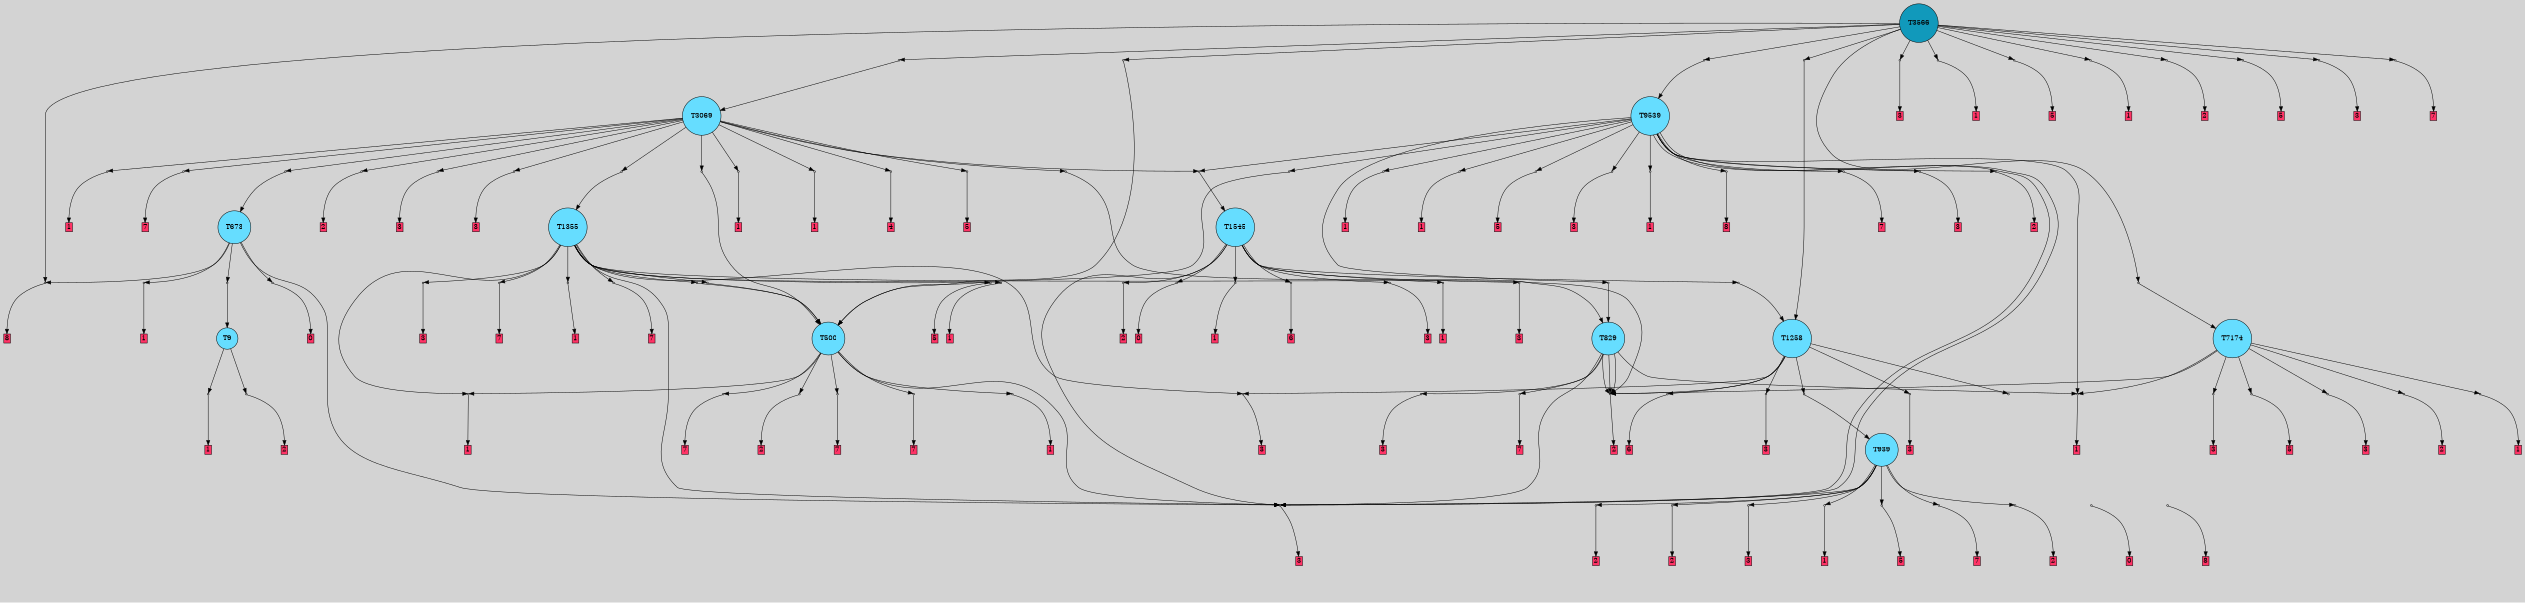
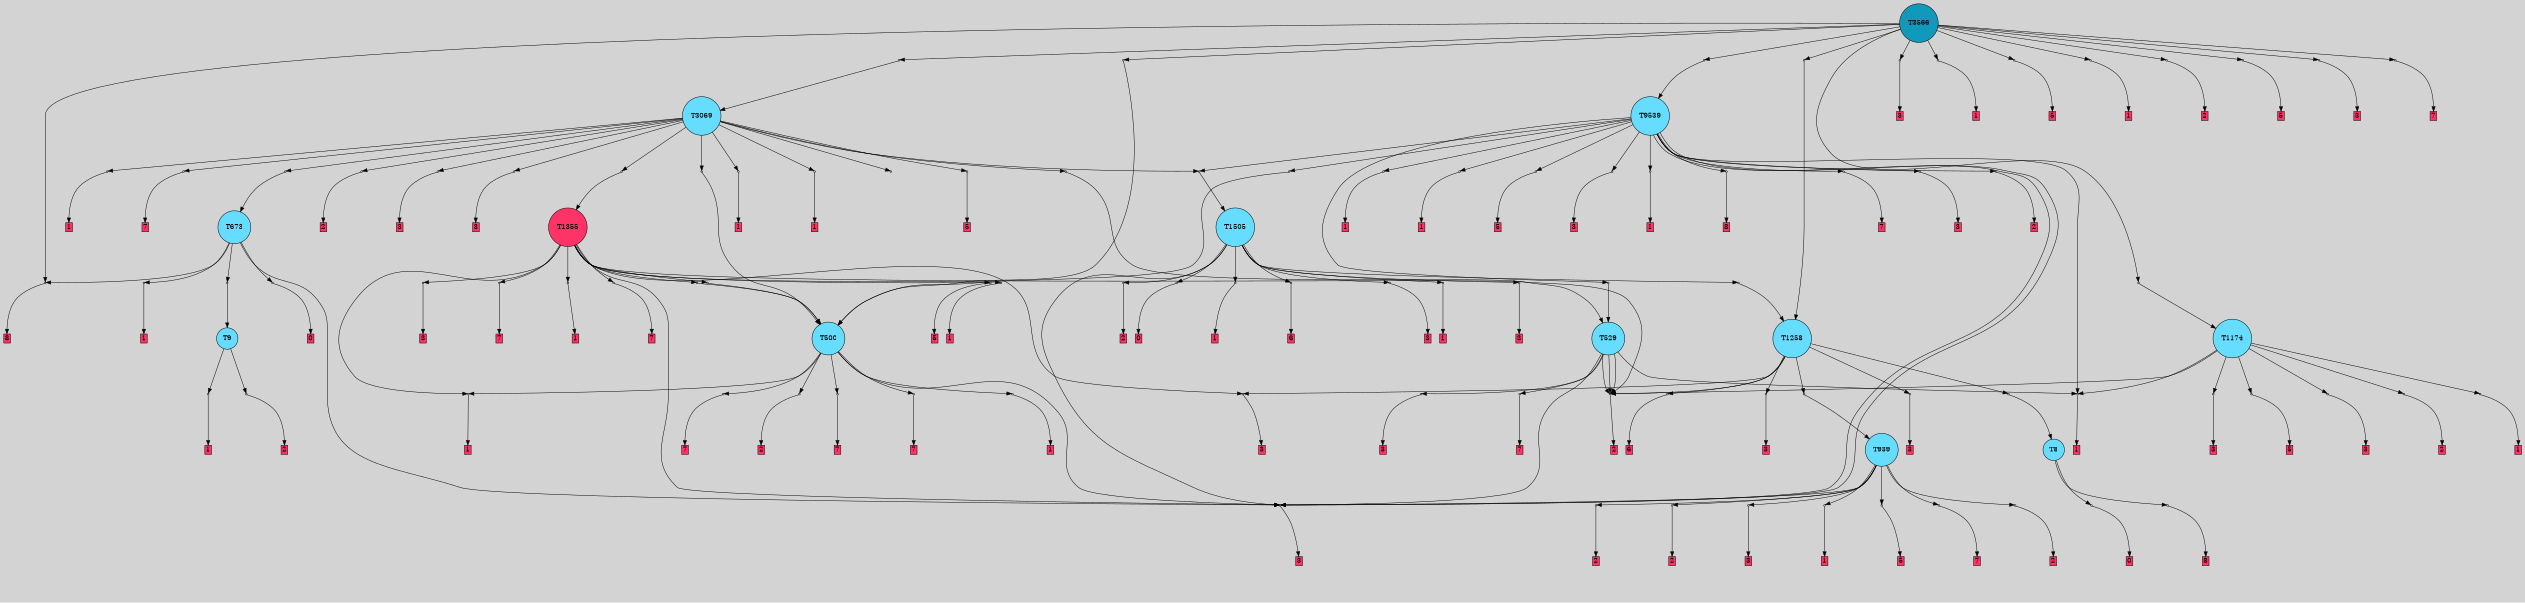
node "T1355": fillcolor #66ddff -> #ff3366
node "4": removed
node "T1545": label "T1545" -> "T1505"
node "T829": label "T829" -> "T529"
node "T7174": label "T7174" -> "T1174"
node "T8": added
